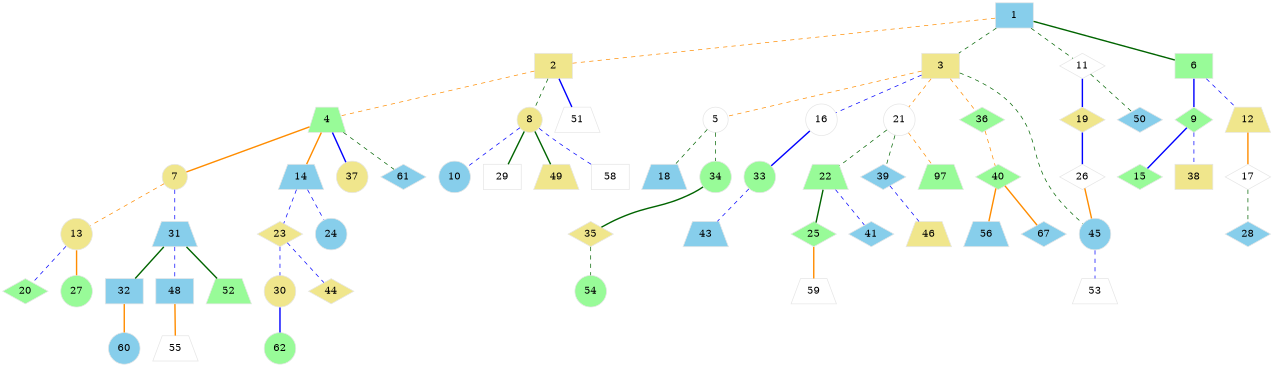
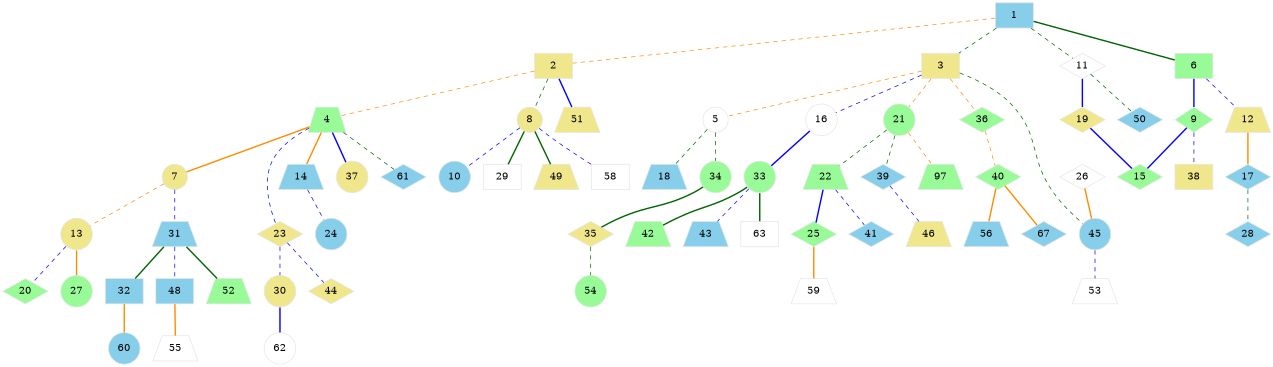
node "51": fillcolor white -> khaki
node "21": fillcolor white -> palegreen
edge "19" -- "26": now "19" -- "15"
node "17": fillcolor white -> skyblue
edge "22" -- "25": color darkgreen -> blue
edge "14" -- "23": now "4" -- "23"
node "42": added
node "63": added
node "62": fillcolor palegreen -> white
